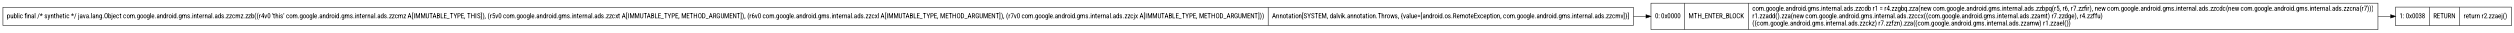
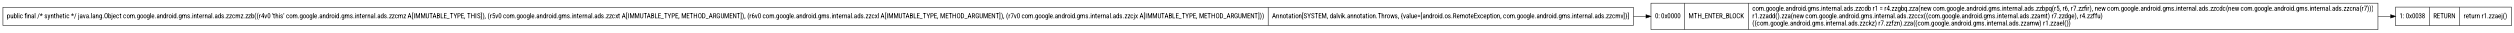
node "1: 0x0038": text "return r2.zzaej()" -> "return r1.zzaej()"
